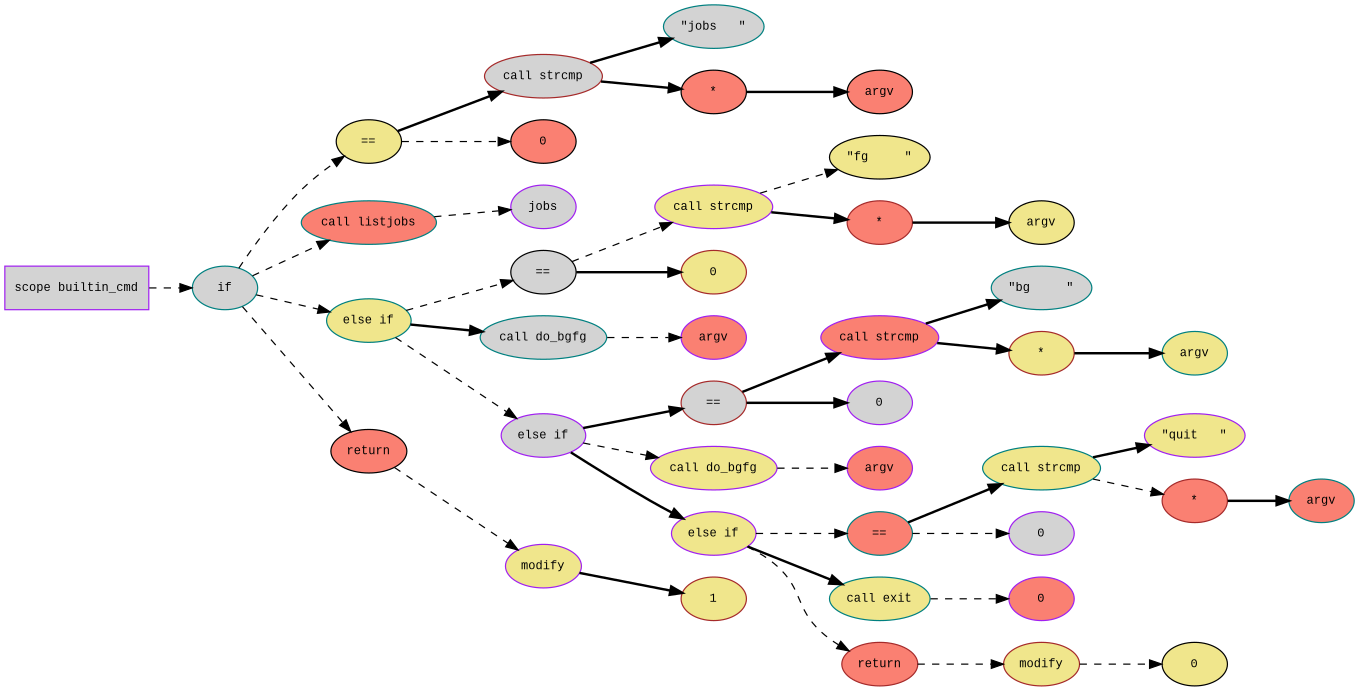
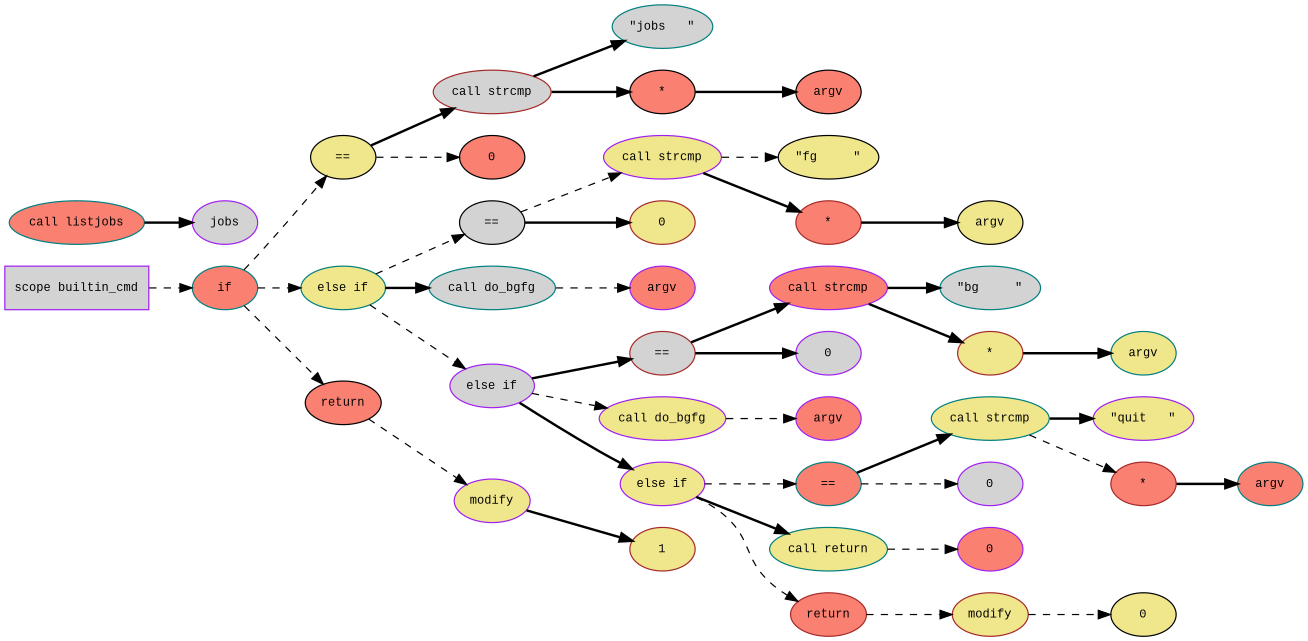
edge "call listjobs" -> "jobs": style dashed -> bold
edge "if" -> "call listjobs": removed
node "if": fillcolor lightgrey -> salmon
node "call exit": label "call exit" -> "call return"
